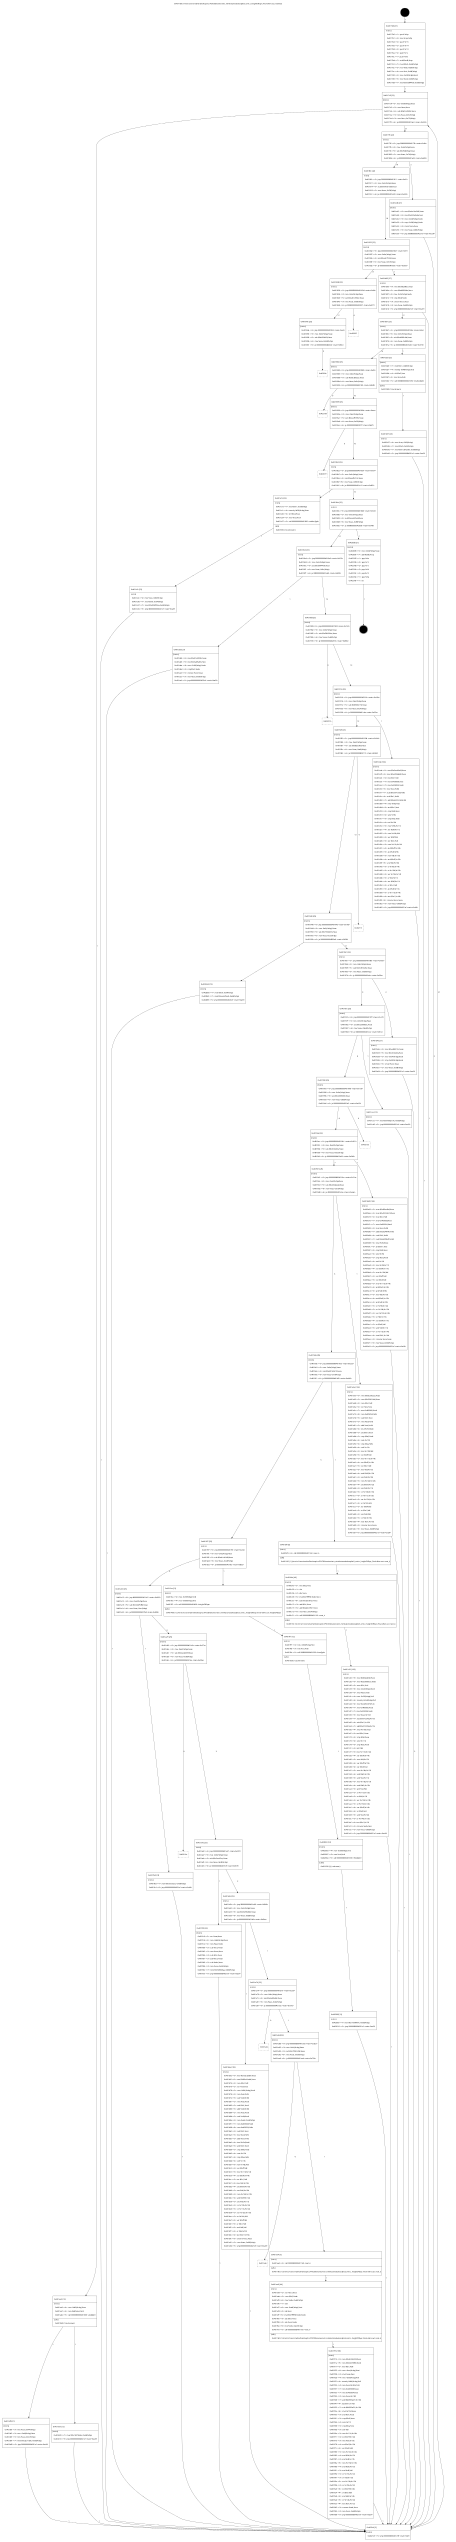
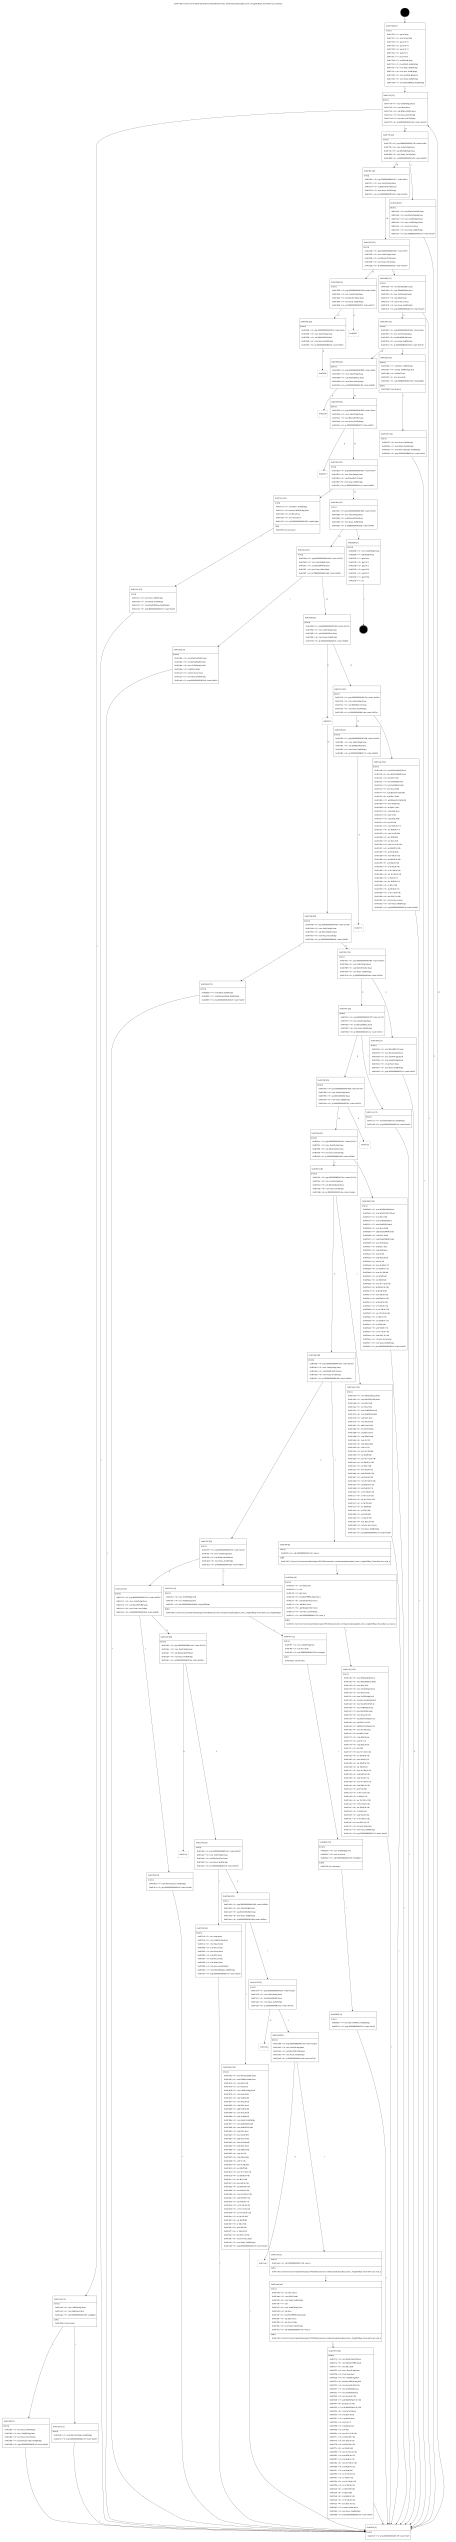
edge "0x40192f [25]" -> "0x401948 [25]": now "0x40201b" -> "0x401948 [25]"
